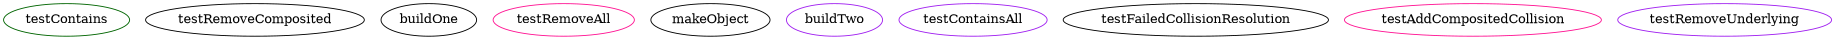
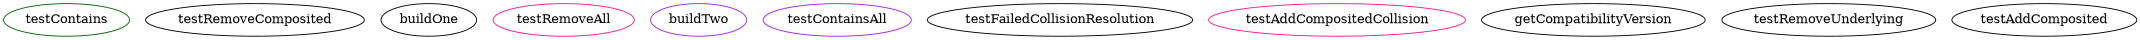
node "makeObject": removed
node "getCompatibilityVersion": added
node "testRemoveUnderlying": color purple -> black
node "testAddComposited": added
